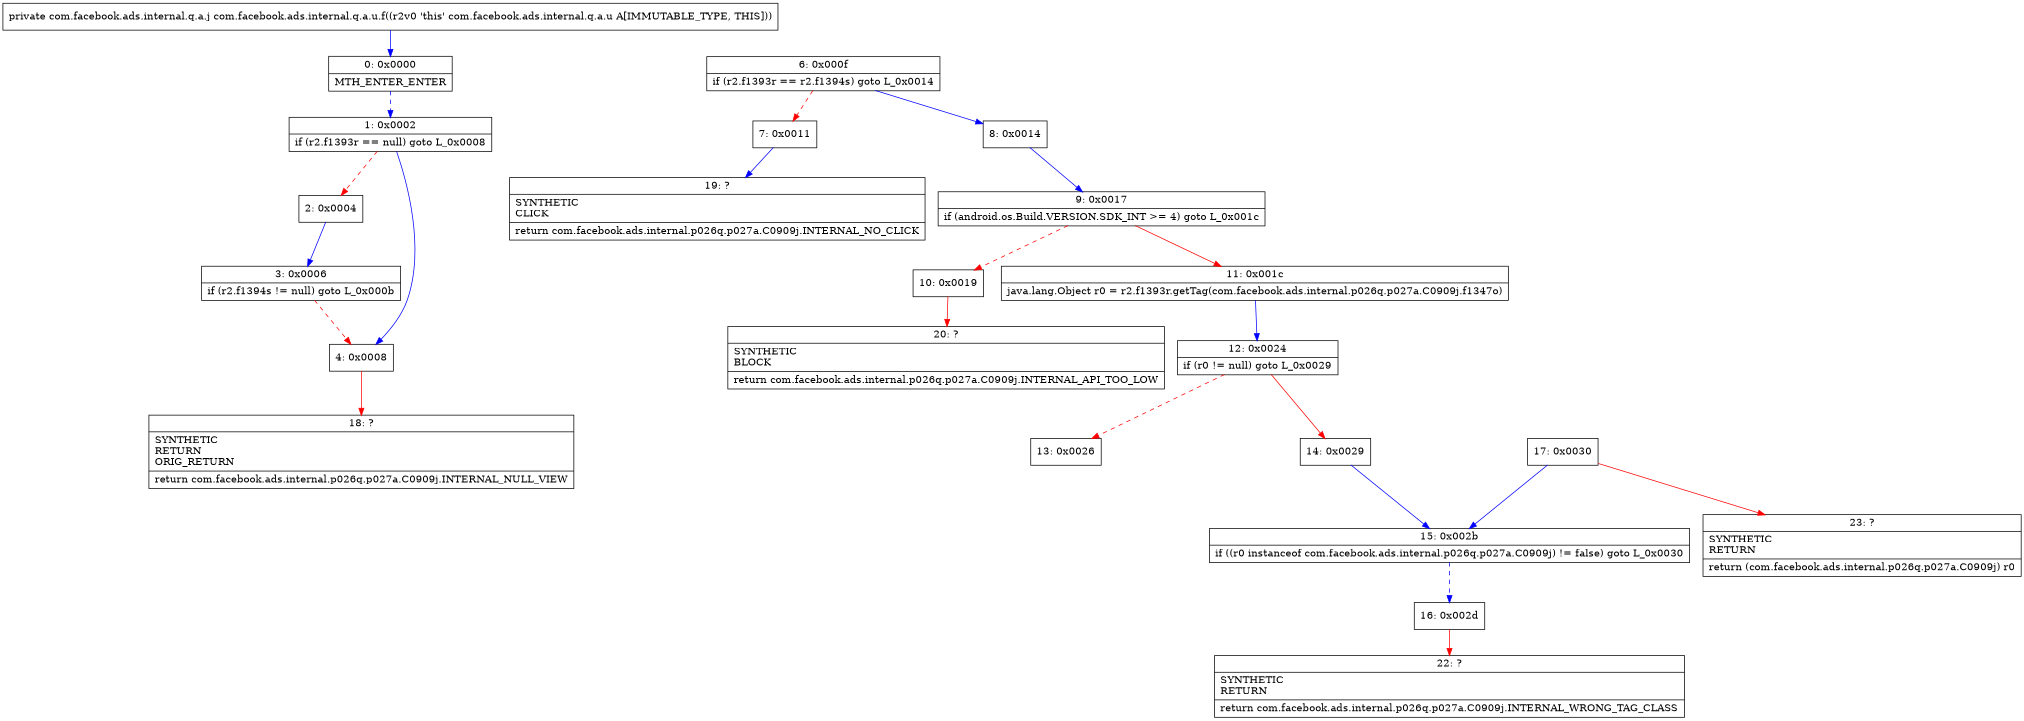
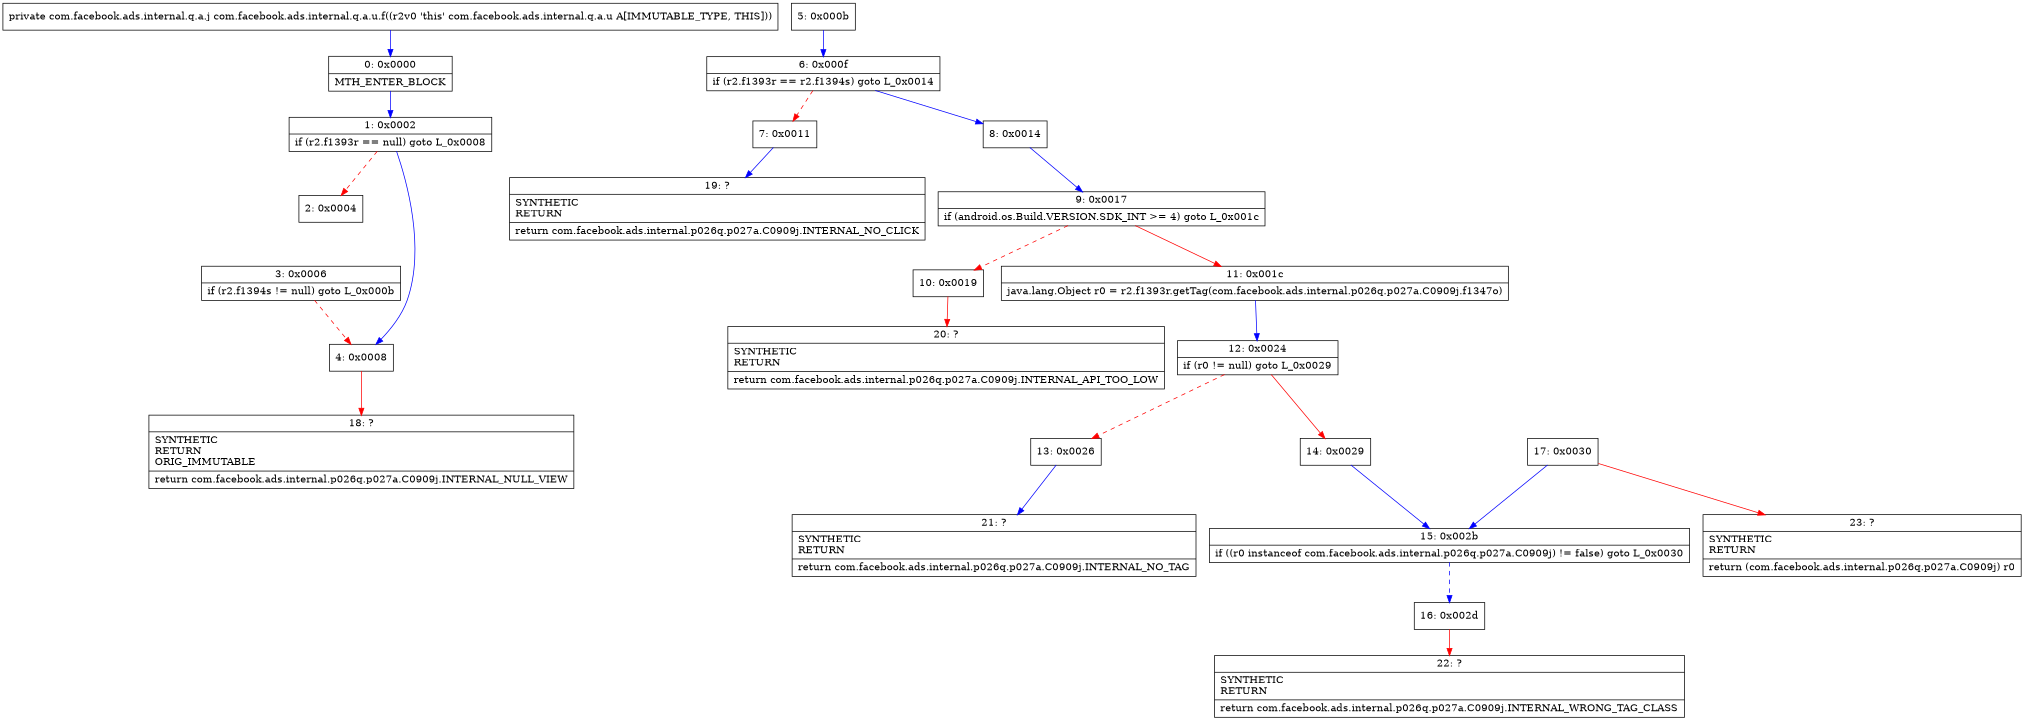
node "5: 0x000b": added
node "0: 0x0000": text "MTH_ENTER_ENTER" -> "MTH_ENTER_BLOCK"
edge "0: 0x0000" -> "1: 0x0002": style dashed -> solid
node "19: ?": text "CLICK" -> "RETURN"
edge "2: 0x0004" -> "3: 0x0006": removed
node "20: ?": text "BLOCK" -> "RETURN"
node "18: ?": text "ORIG_RETURN" -> "ORIG_IMMUTABLE"
node "21: ?": added
